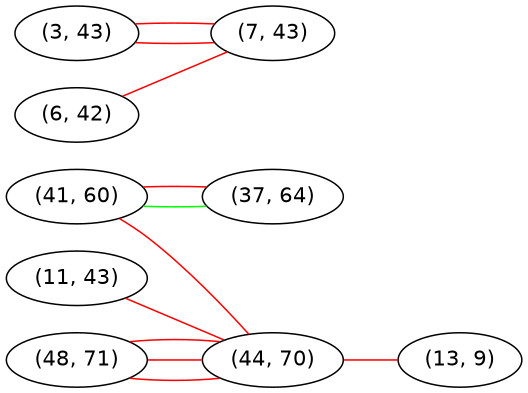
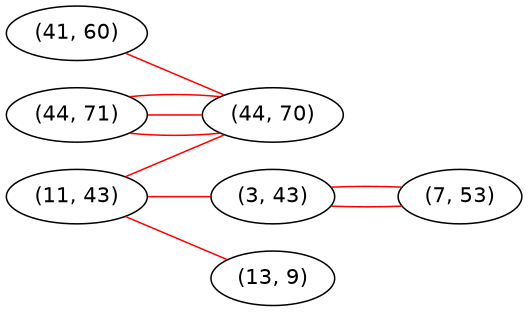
node "(7, 43)": label "(7, 43)" -> "(7, 53)"
node "(6, 42)": removed
edge "(11, 43)" -- "(3, 43)": added
node "(37, 64)": removed
node "(48, 71)": label "(48, 71)" -> "(44, 71)"
edge "(44, 70)" -- "(13, 9)": now "(11, 43)" -- "(13, 9)"
